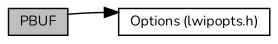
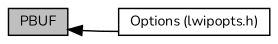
edge "PBUF" -> "Options (lwipopts.h)": reversed
